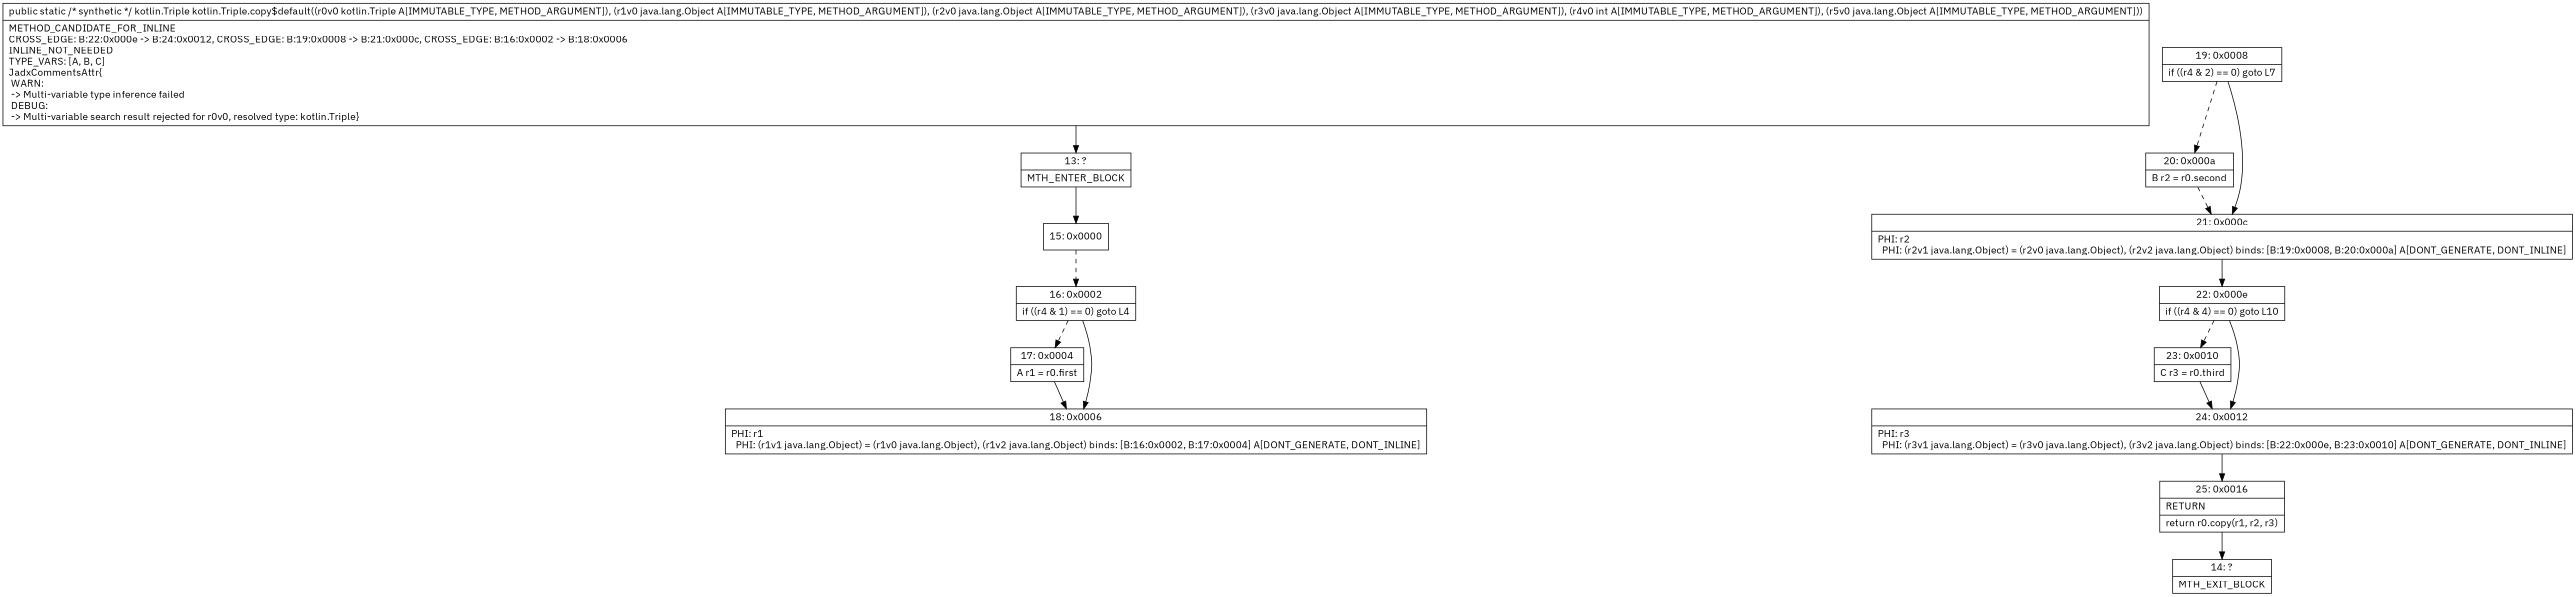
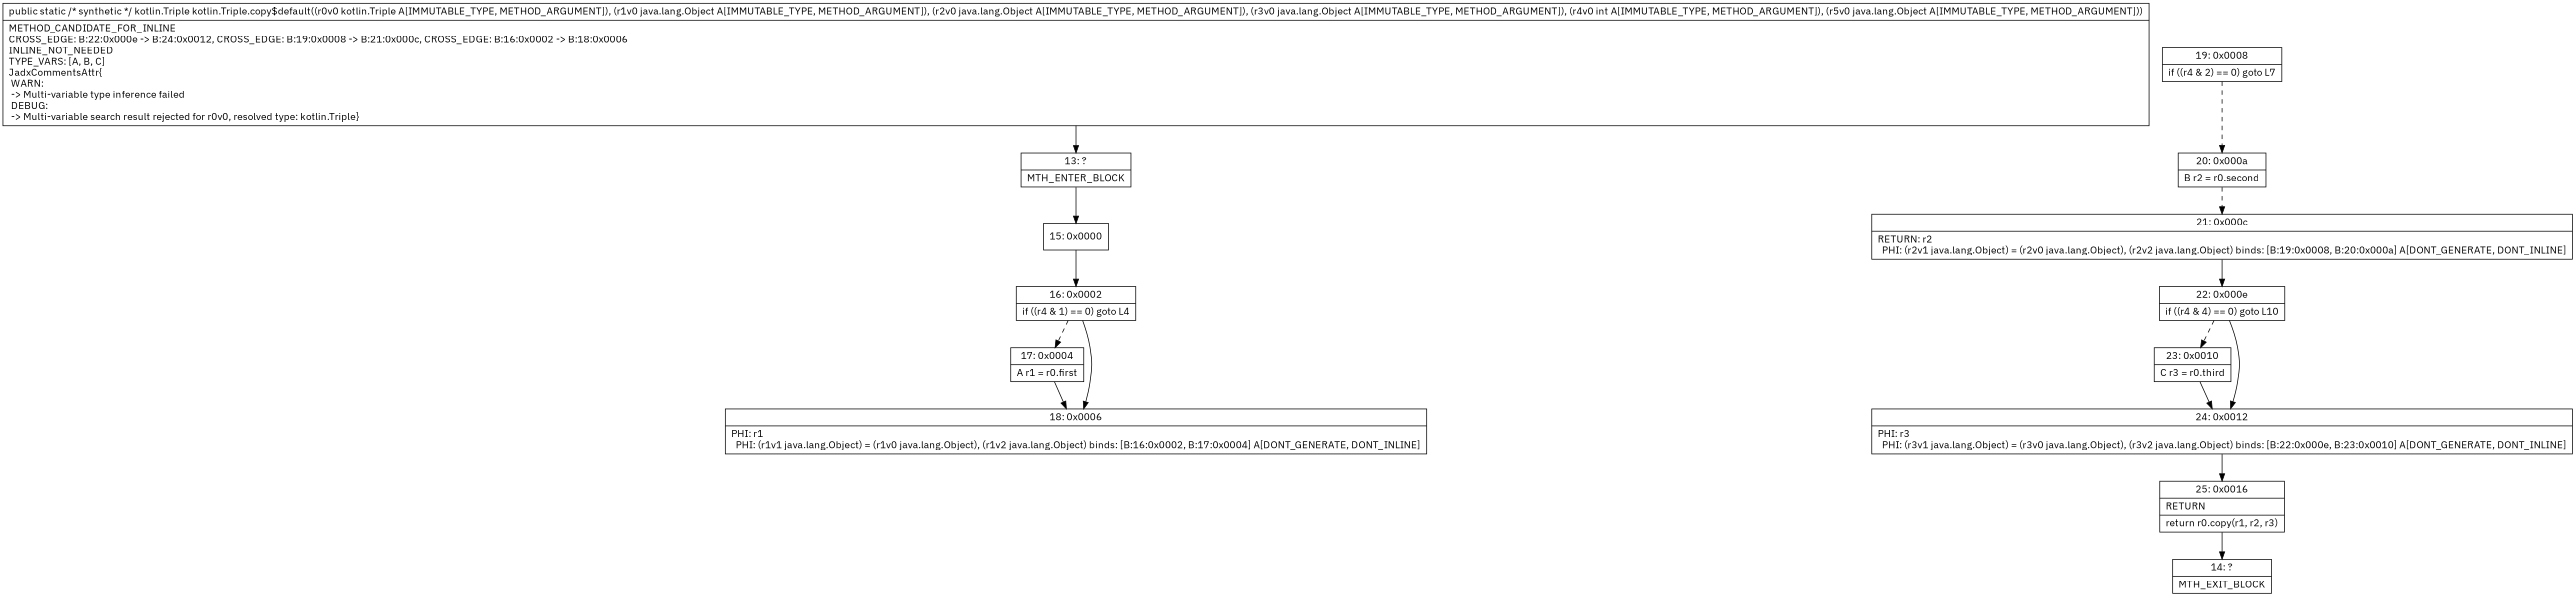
edge "19: 0x0008" -> "21: 0x000c": removed
node "21: 0x000c": text "PHI: r2" -> "RETURN: r2"
edge "15: 0x0000" -> "16: 0x0002": style dashed -> solid
